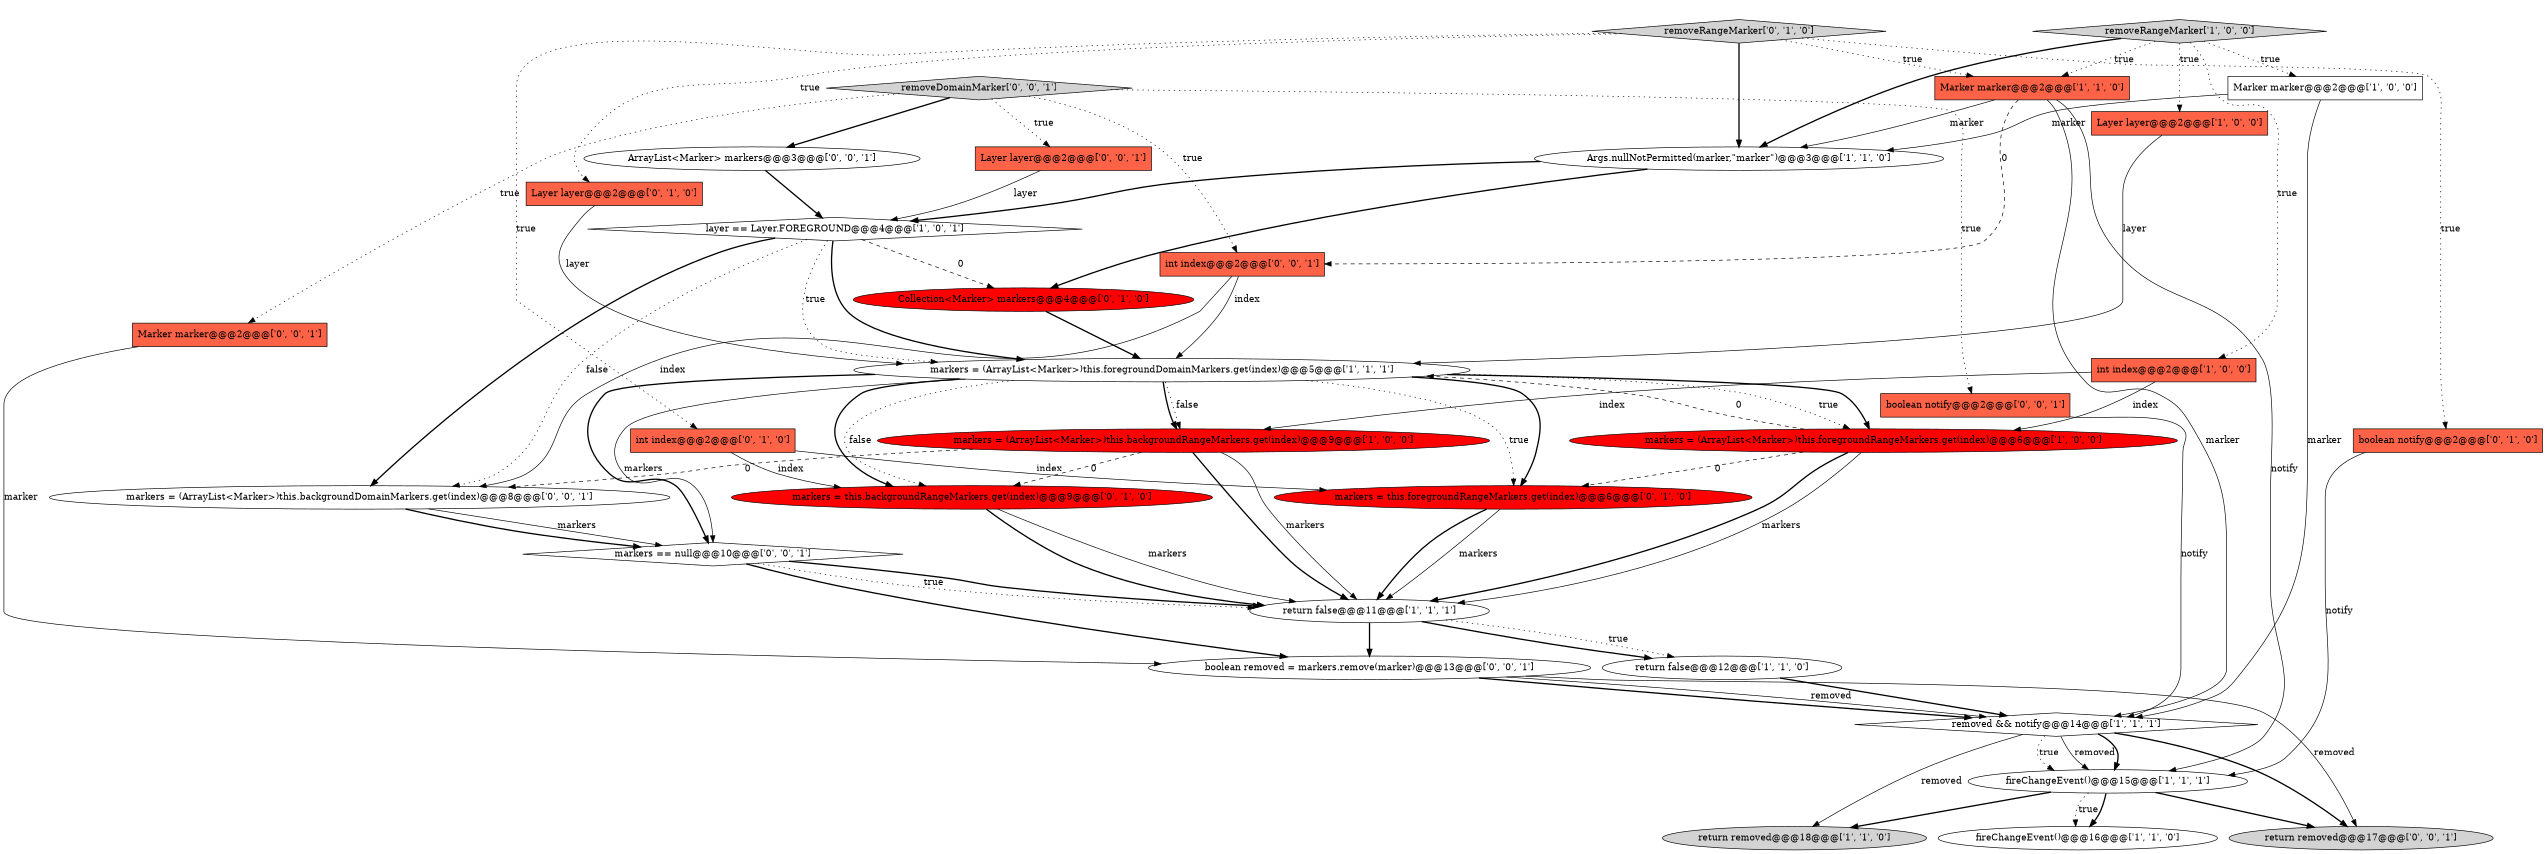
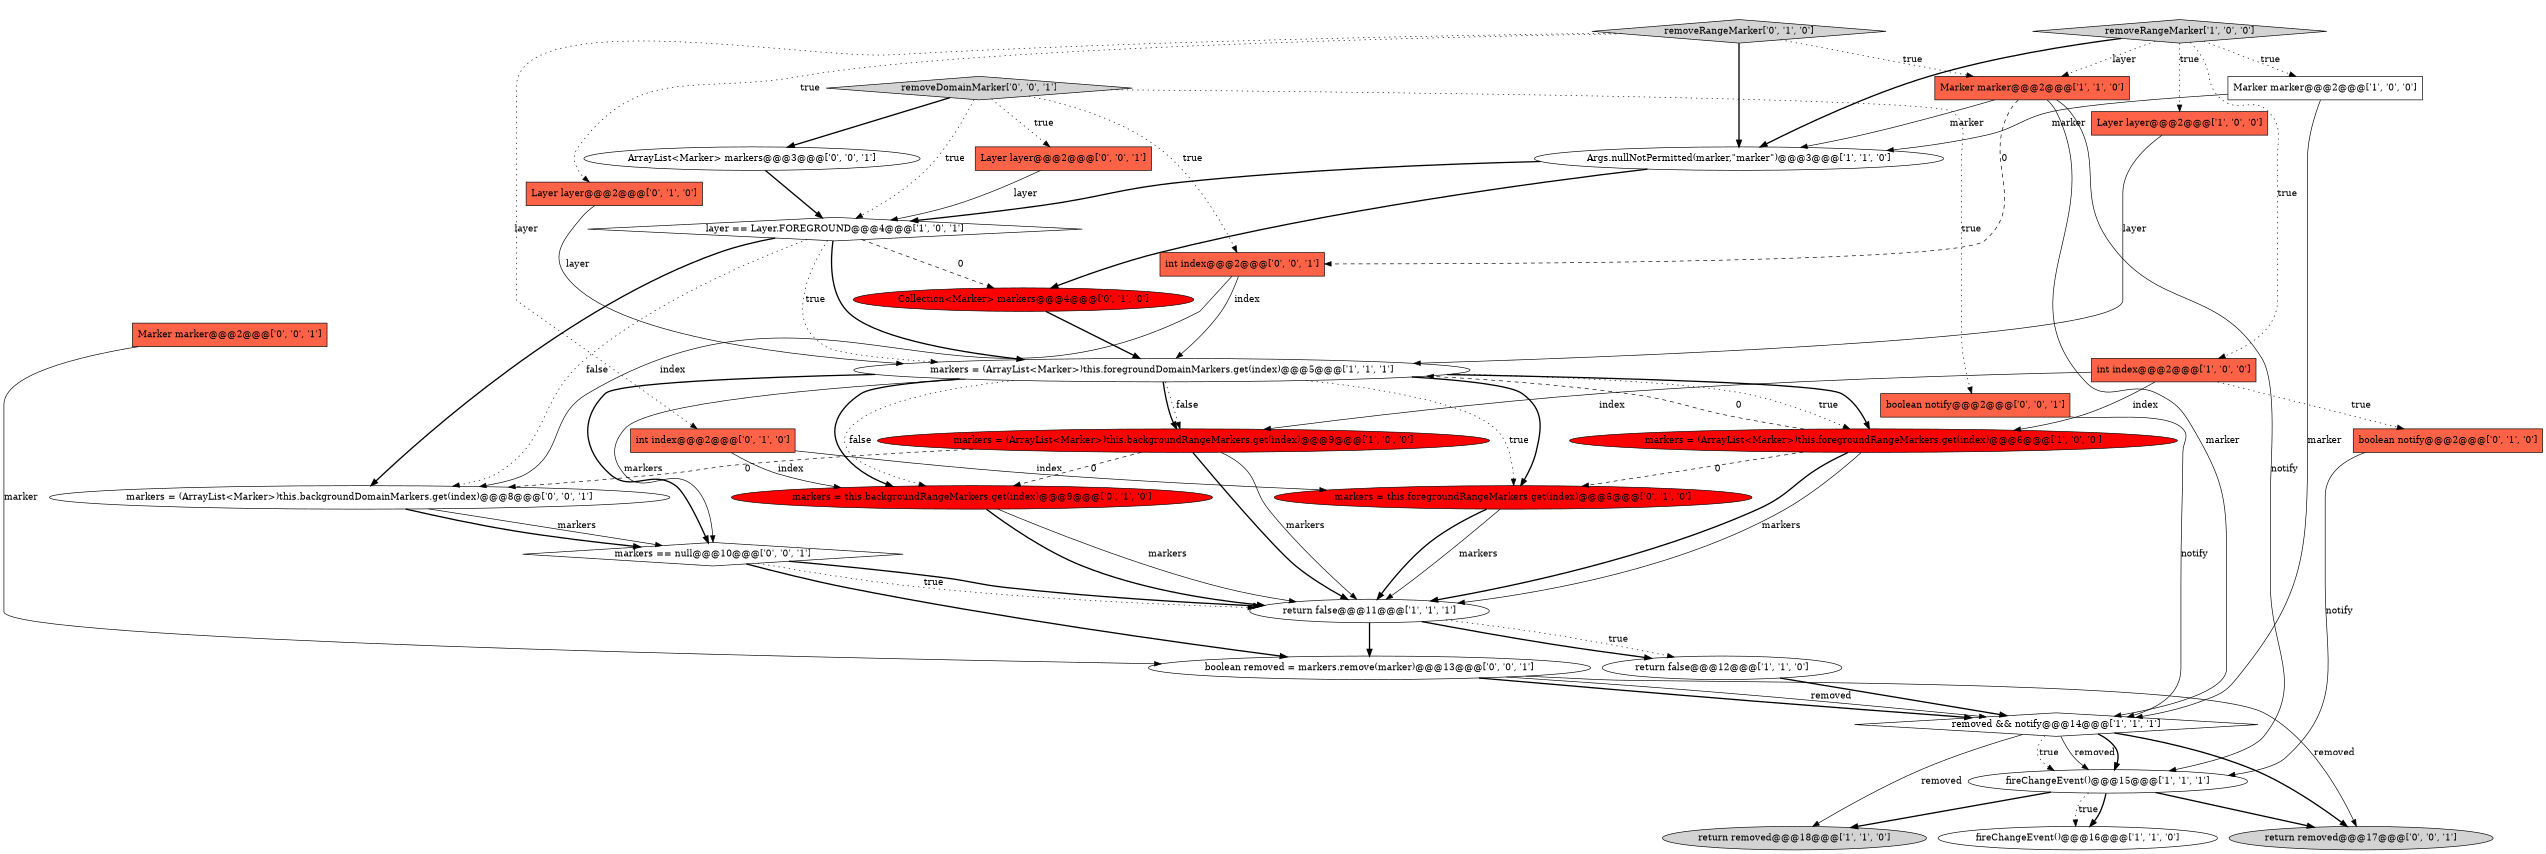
edge "removeRangeMarker['1', '0', '0']" -> "Marker marker@@@2@@@['1', '1', '0']": label "true" -> "layer"
edge "removeRangeMarker['0', '1', '0']" -> "boolean notify@@@2@@@['0', '1', '0']": now "int index@@@2@@@['1', '0', '0']" -> "boolean notify@@@2@@@['0', '1', '0']"
edge "removeDomainMarker['0', '0', '1']" -> "Marker marker@@@2@@@['0', '0', '1']": now "removeDomainMarker['0', '0', '1']" -> "layer == Layer.FOREGROUND@@@4@@@['1', '0', '1']"
edge "removeRangeMarker['0', '1', '0']" -> "int index@@@2@@@['0', '1', '0']": label "true" -> "layer"
